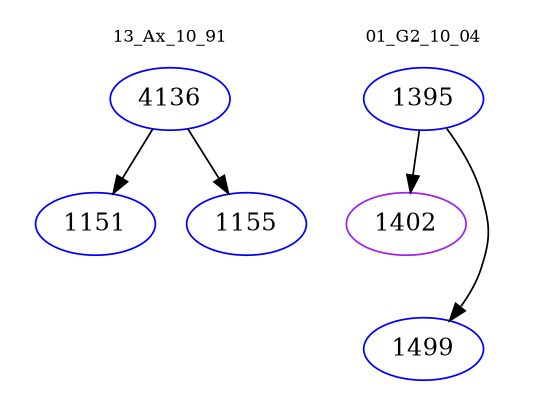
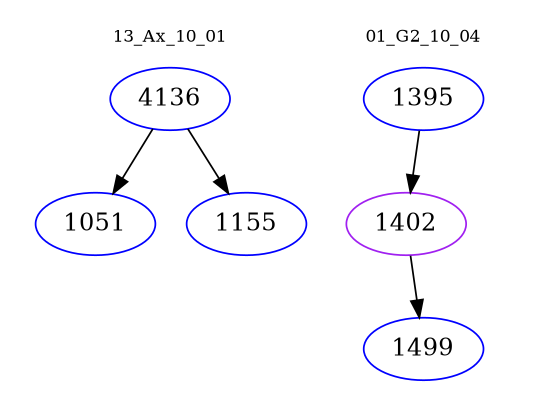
cluster "13_Ax_10_91": label "13_Ax_10_91" -> "13_Ax_10_01"
edge "1395" -> "1499": now "1402" -> "1499"
node "1151": label "1151" -> "1051"
